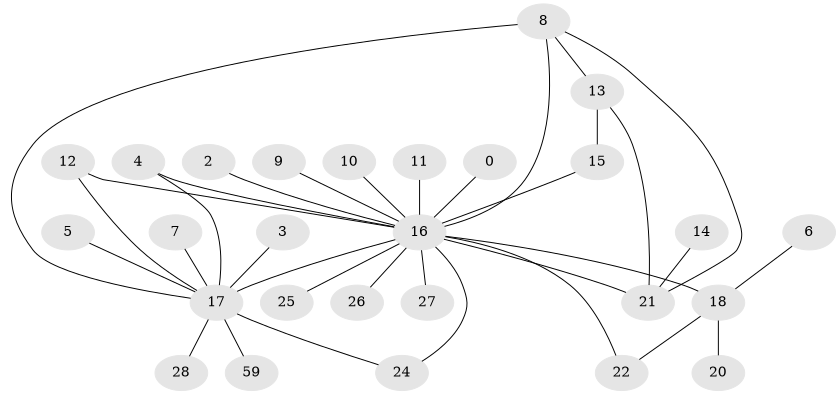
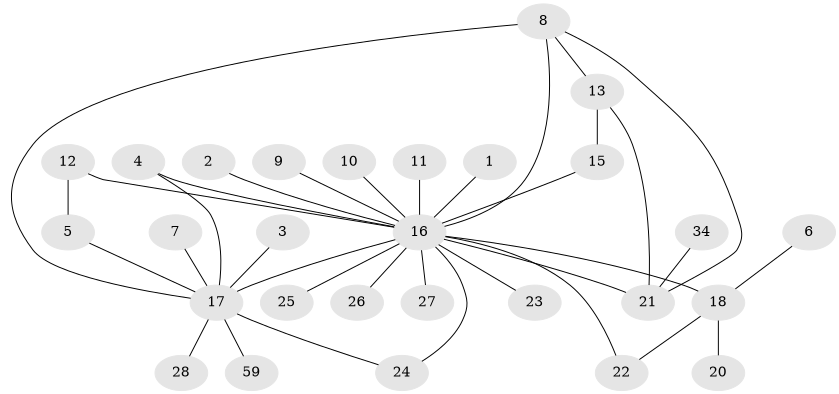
node "0": label "0" -> "1"
node "14": label "14" -> "34"
edge "12" -- "17": now "12" -- "5"
node "23": added
